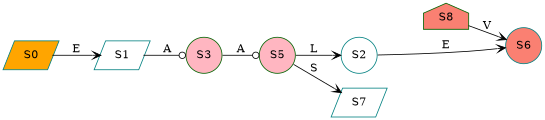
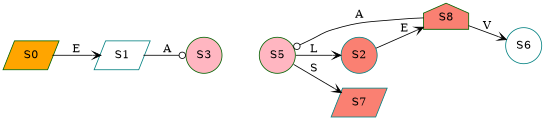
node "S6": fillcolor salmon -> white
edge "S2" -> "S6": now "S2" -> "S8"
node "S0": color teal -> darkgreen
edge "S3" -> "S5": now "S8" -> "S5"
node "S2": fillcolor white -> salmon
node "S7": fillcolor white -> salmon
